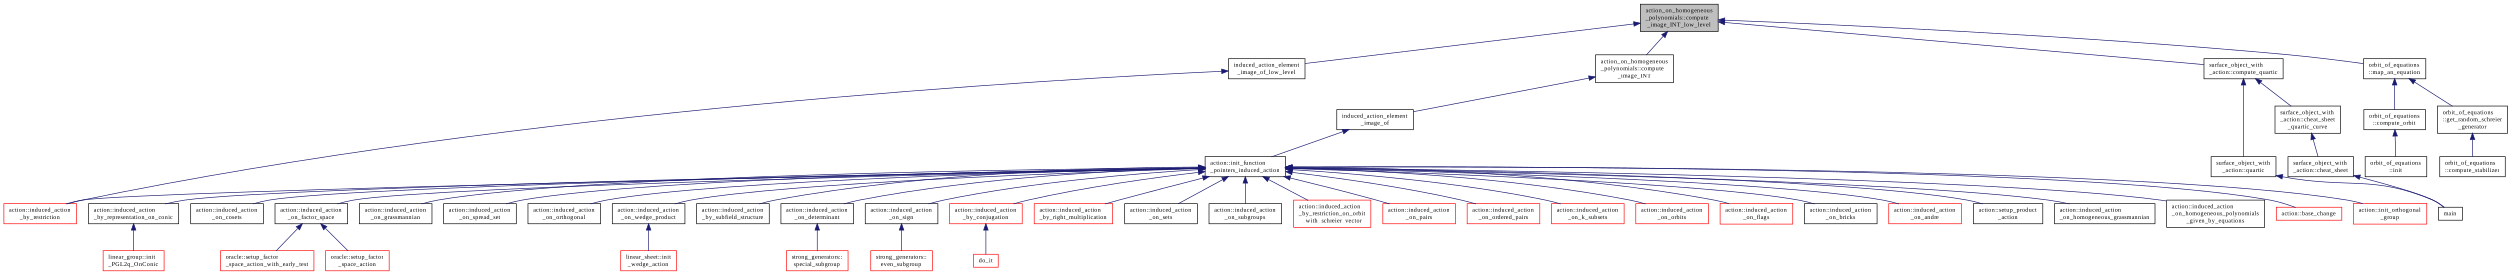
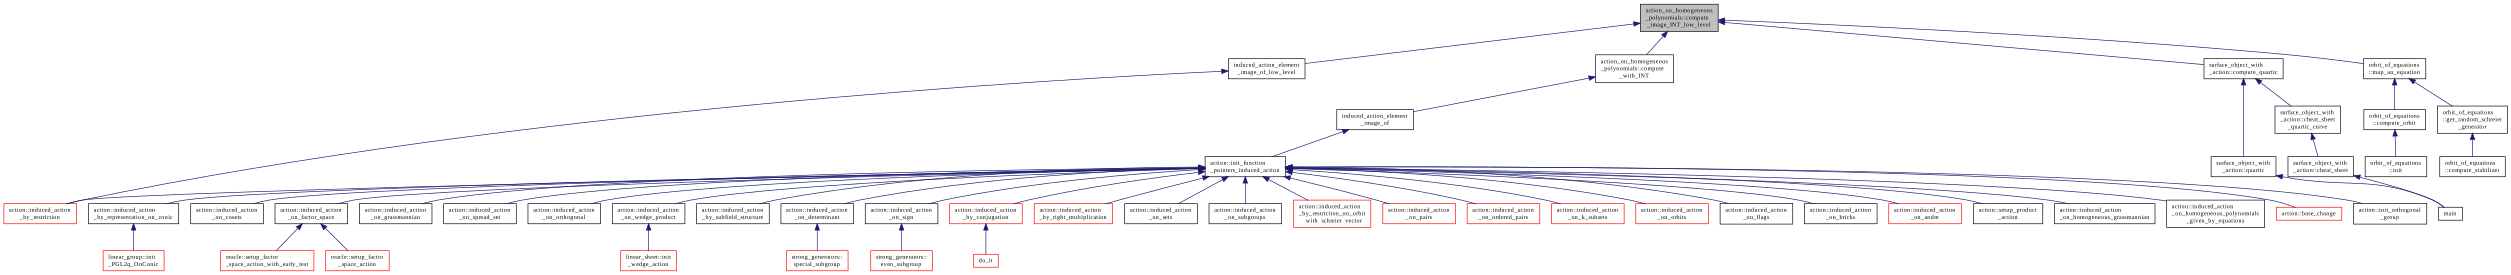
node "action_on_homogeneous _polynomials::compute _image_INT": label "action_on_homogeneous _polynomials::compute _image_INT" -> "action_on_homogeneous _polynomials::compute _with_INT"
node "action::induced_action _on_flags": color red -> black
node "action::init_orthogonal _group": color red -> black
